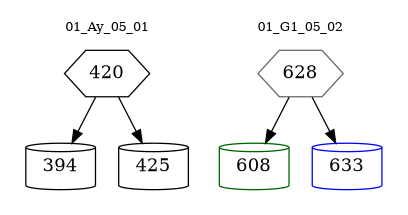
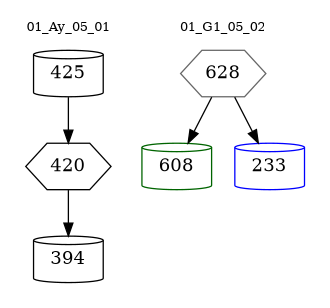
edge "420" -> "425": reversed
node "633": label "633" -> "233"
